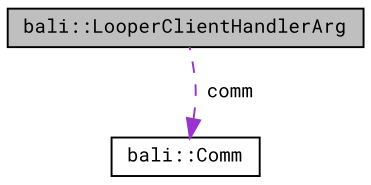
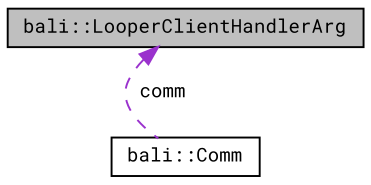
edge "bali::LooperClientHandlerArg" -> "bali::Comm": reversed
